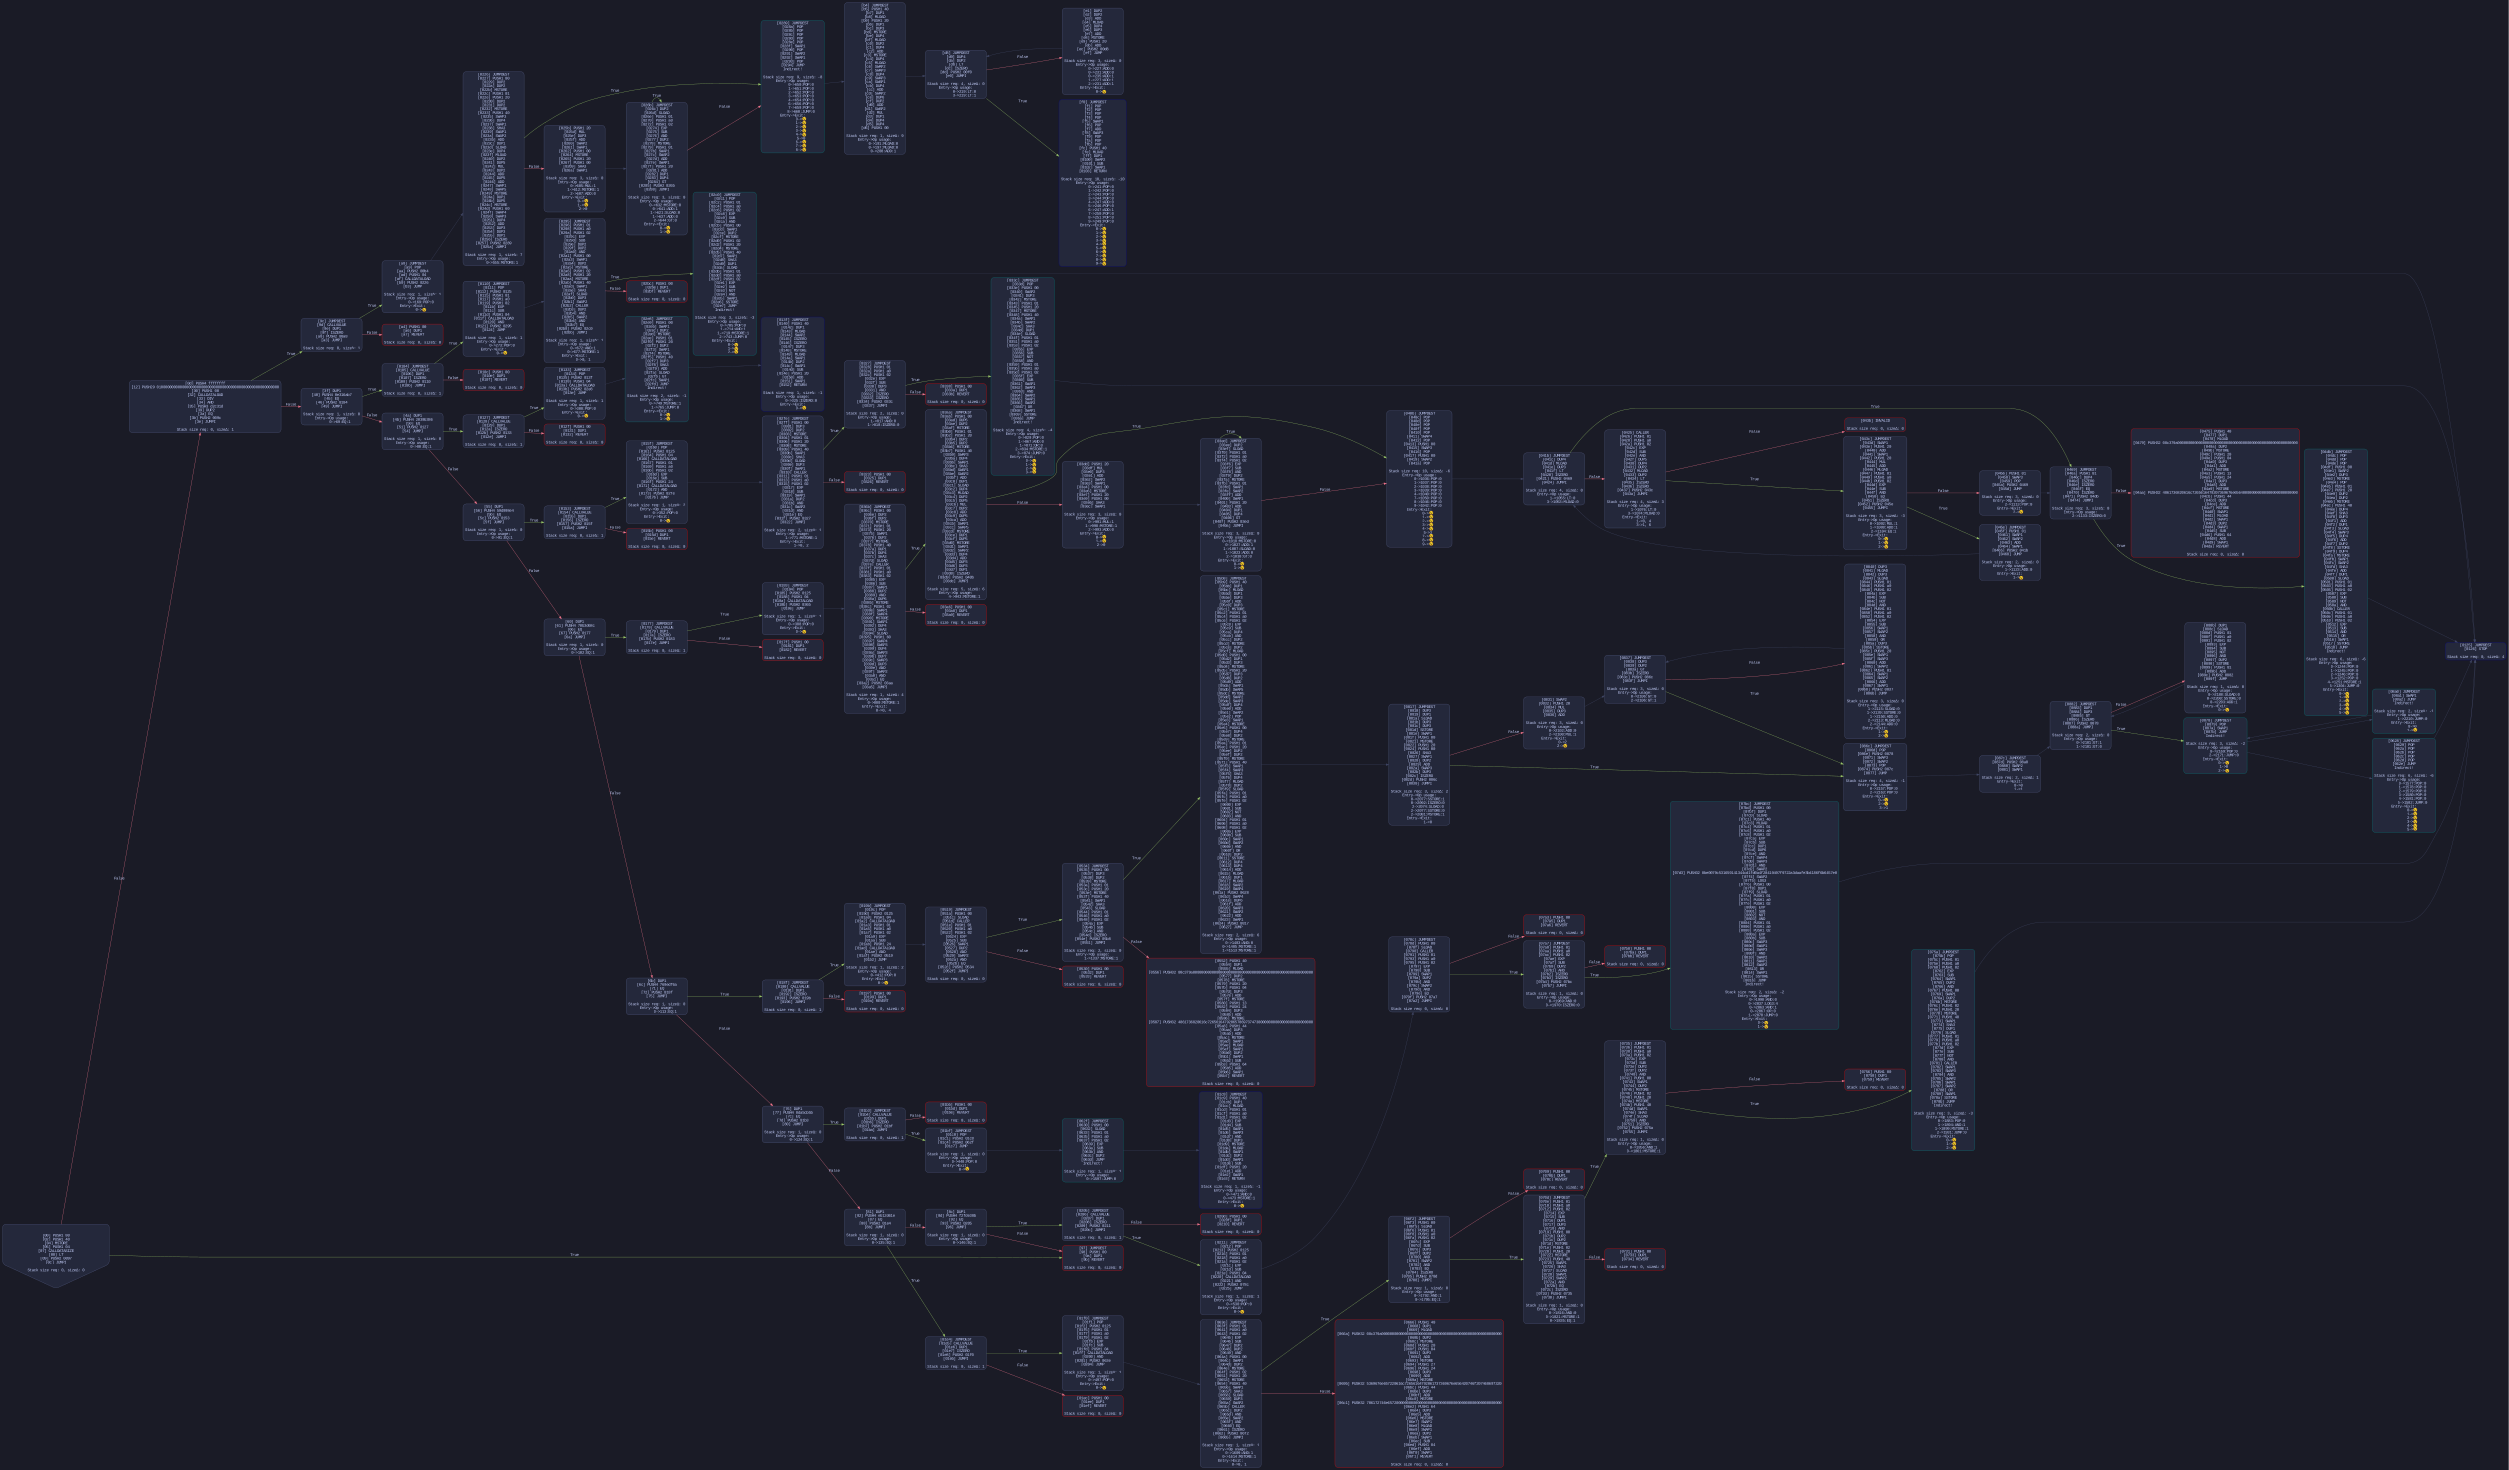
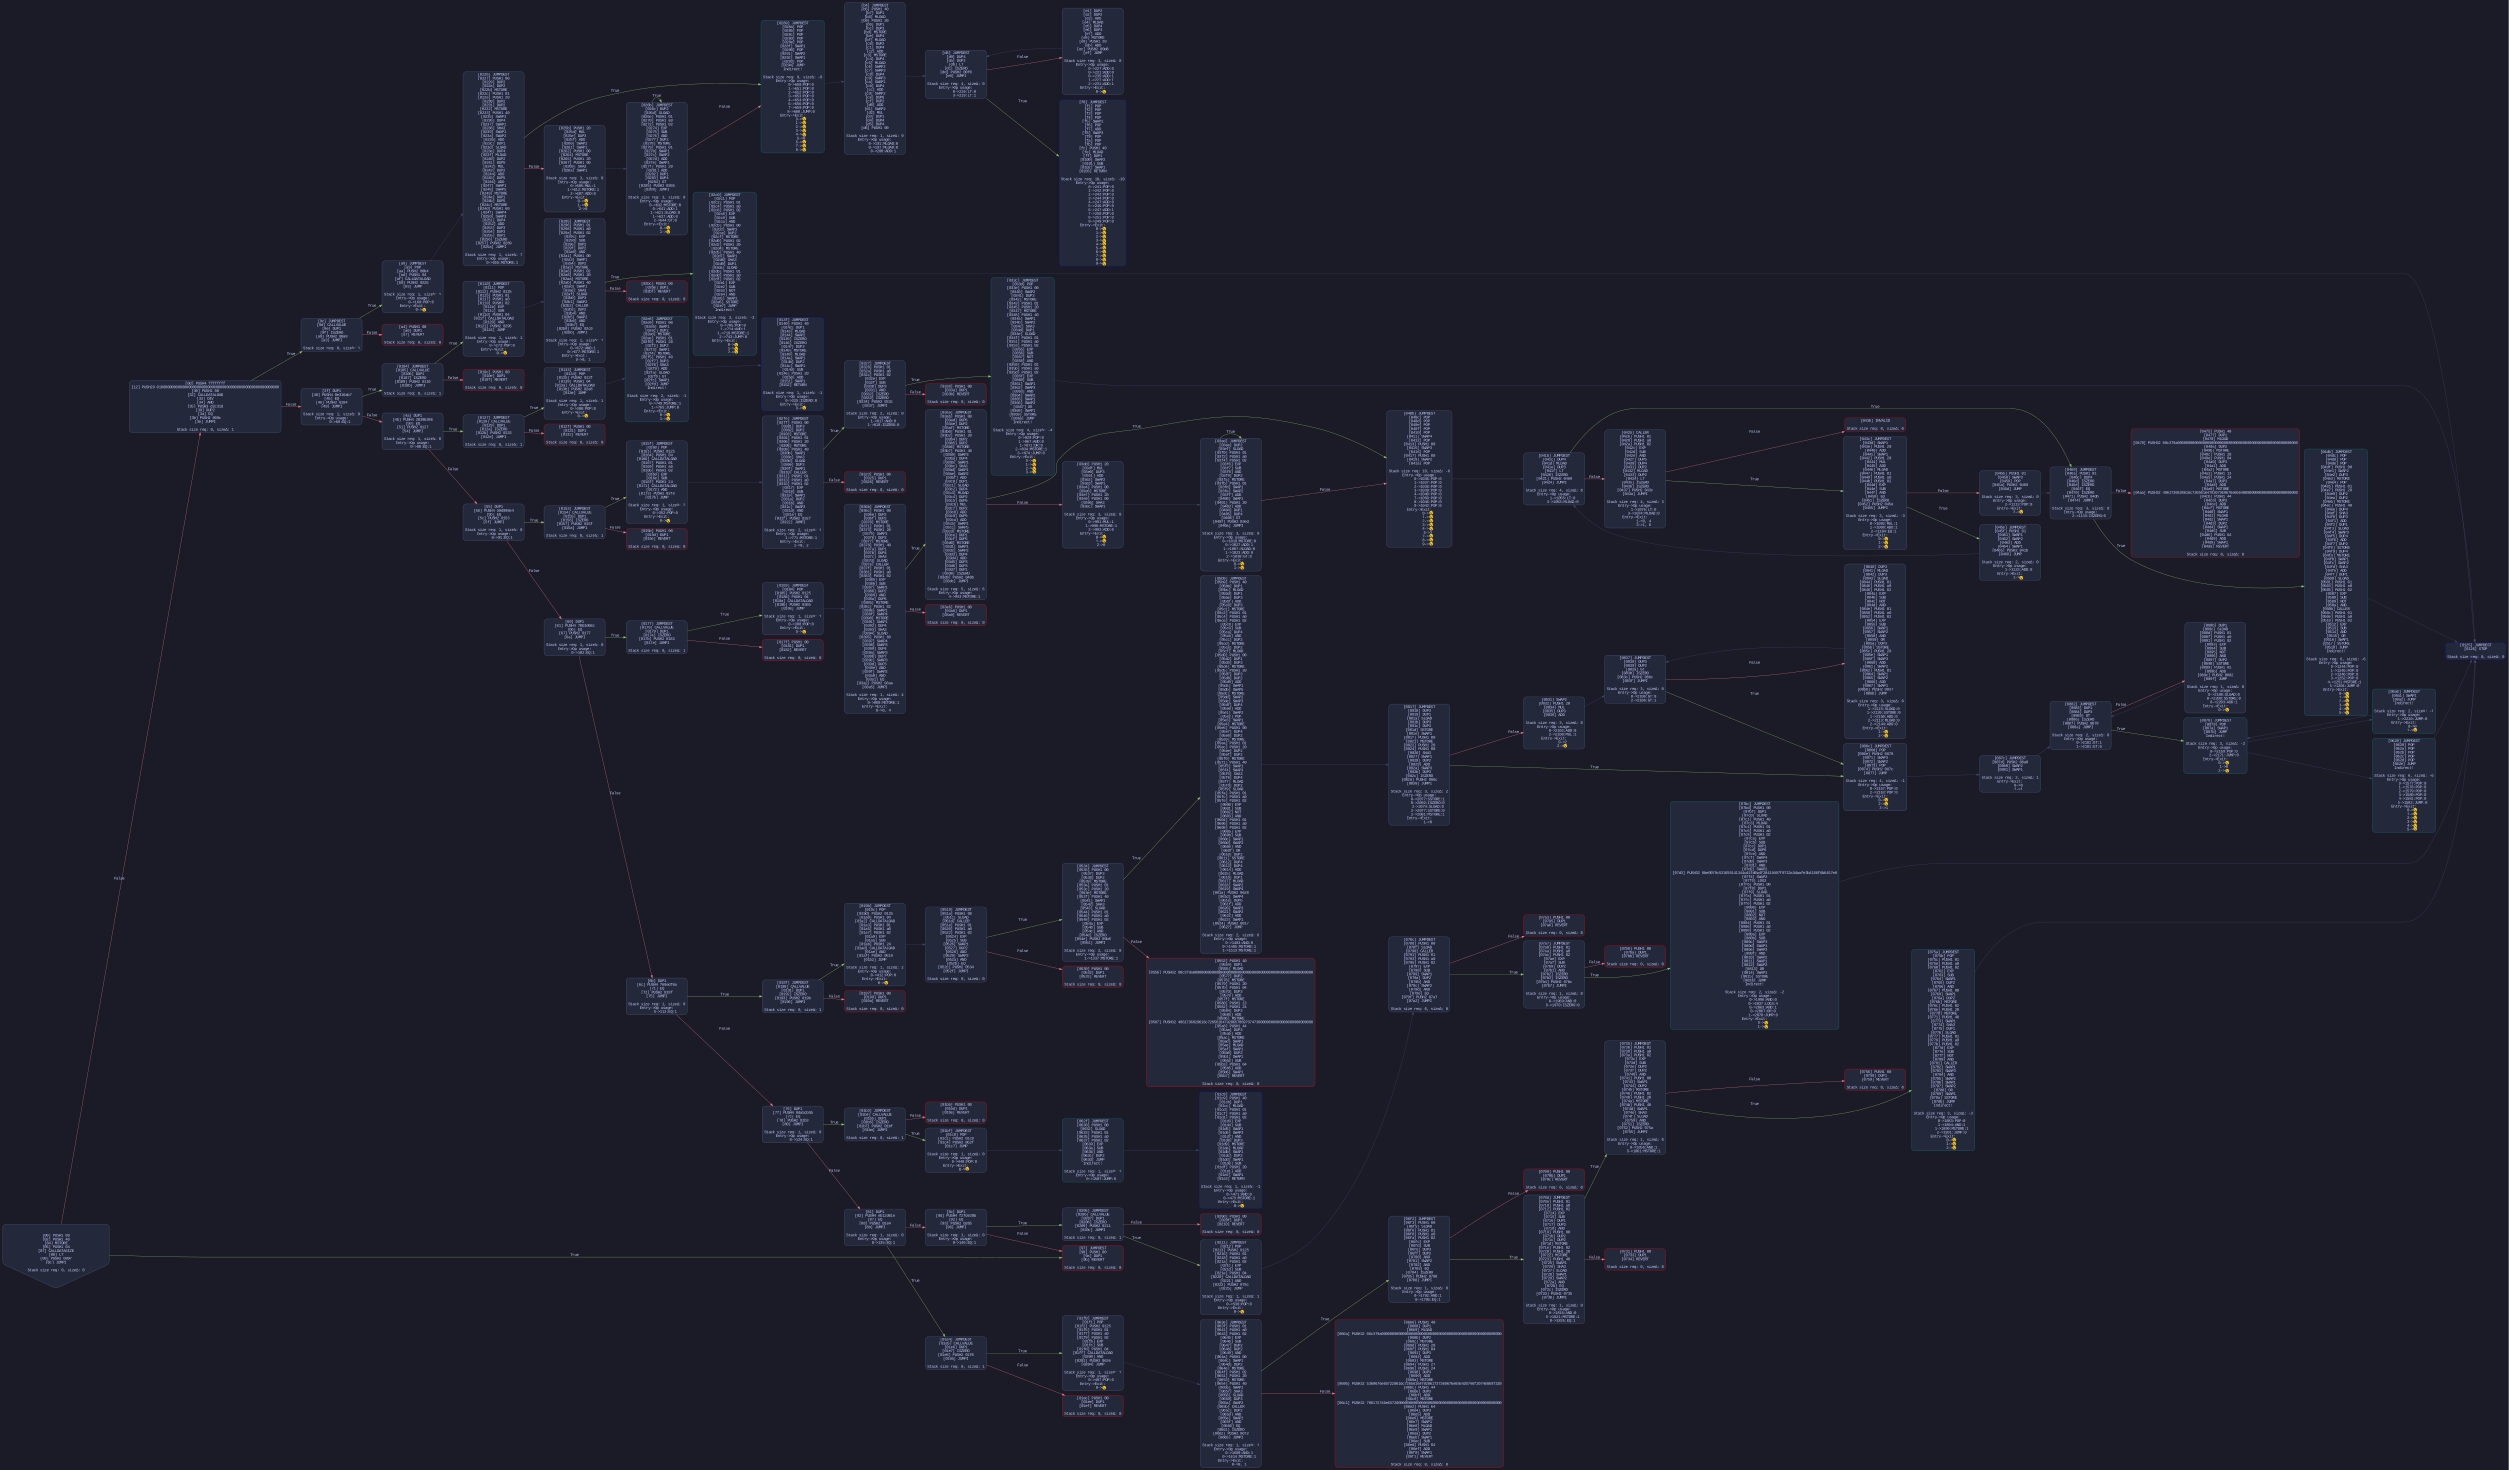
node "[0125] JUMPDEST [0126] STOP Stack size req: 0, sizeΔ: 4": label "[0125] JUMPDEST [0126] STOP Stack size req: 0, sizeΔ: 4" -> "[0125] JUMPDEST [0126] STOP Stack size req: 0, sizeΔ: 0"
